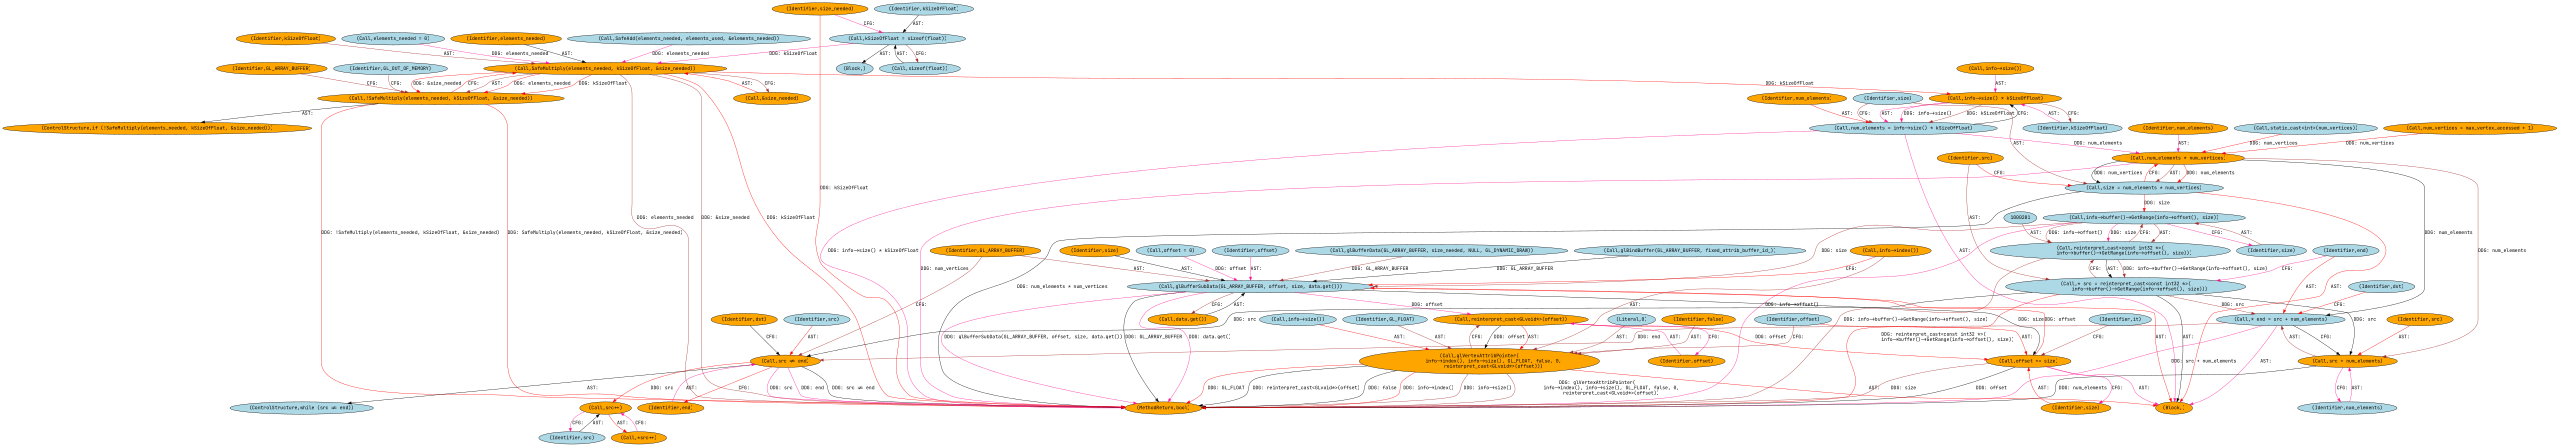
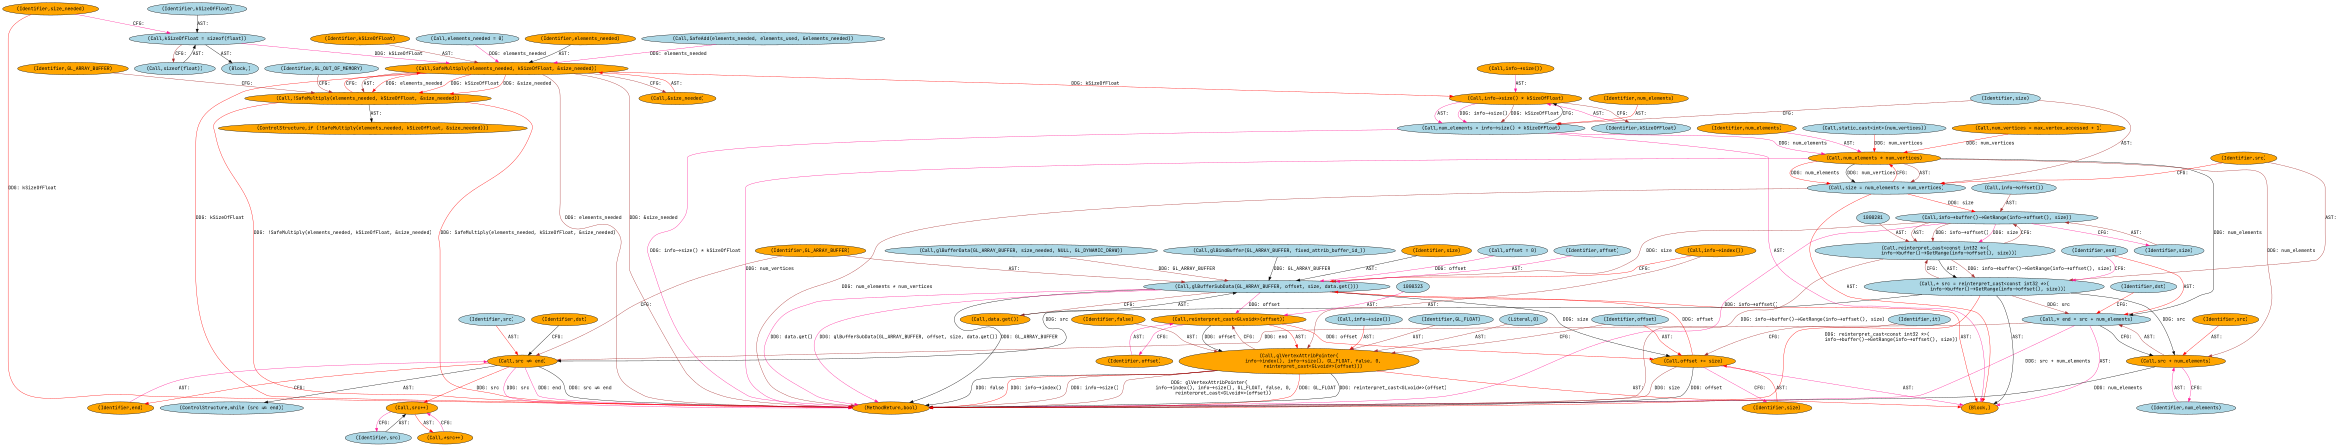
node "(Call,info->offset())": added
edge "(Call,size = num_elements * num_vertices)" -> "(MethodReturn,bool)": color black -> brown
node "1000323": added
